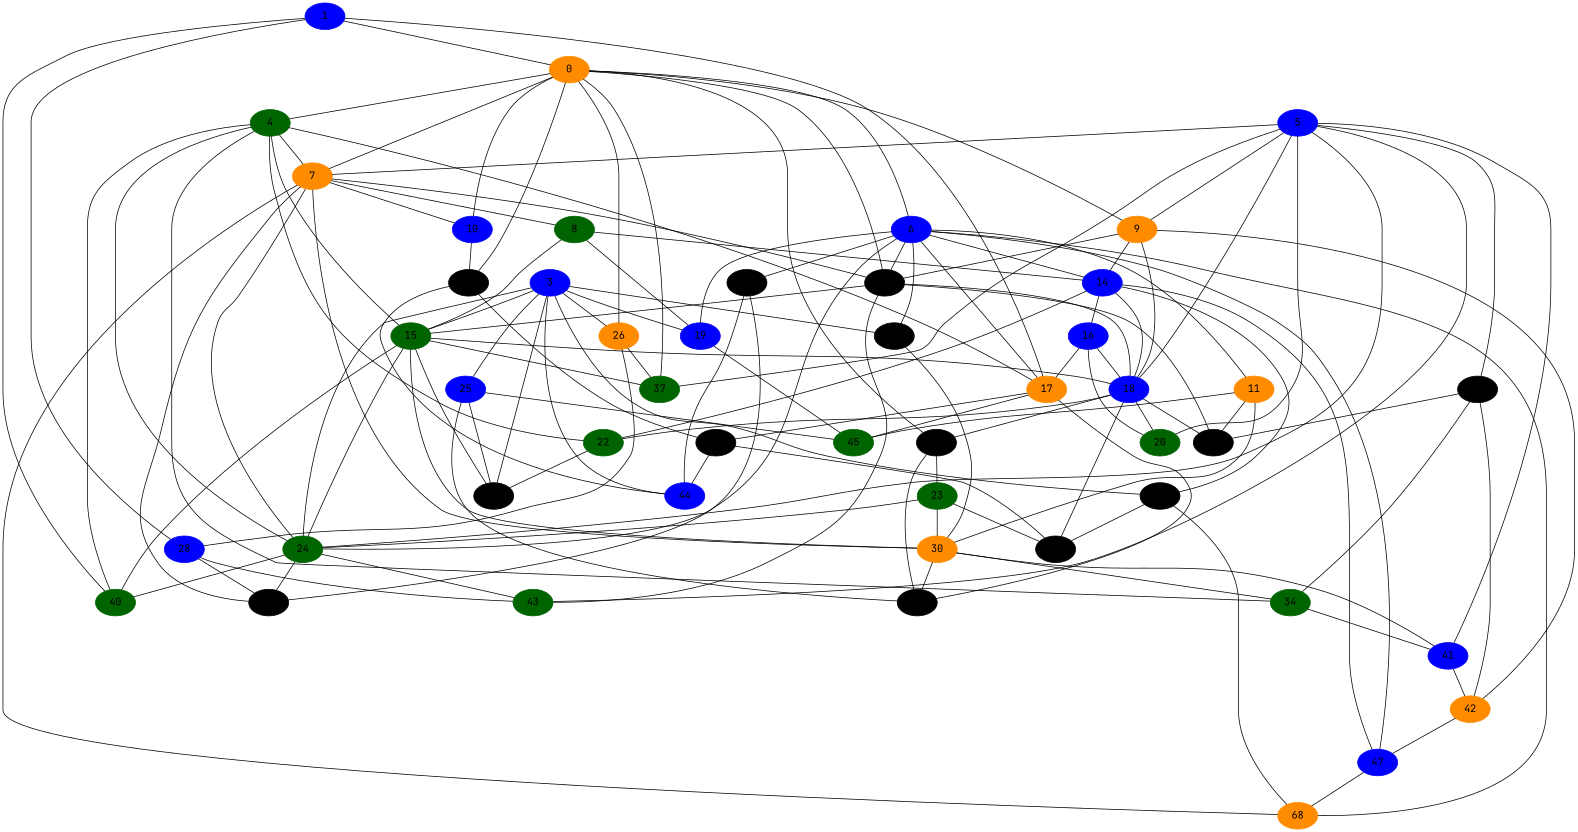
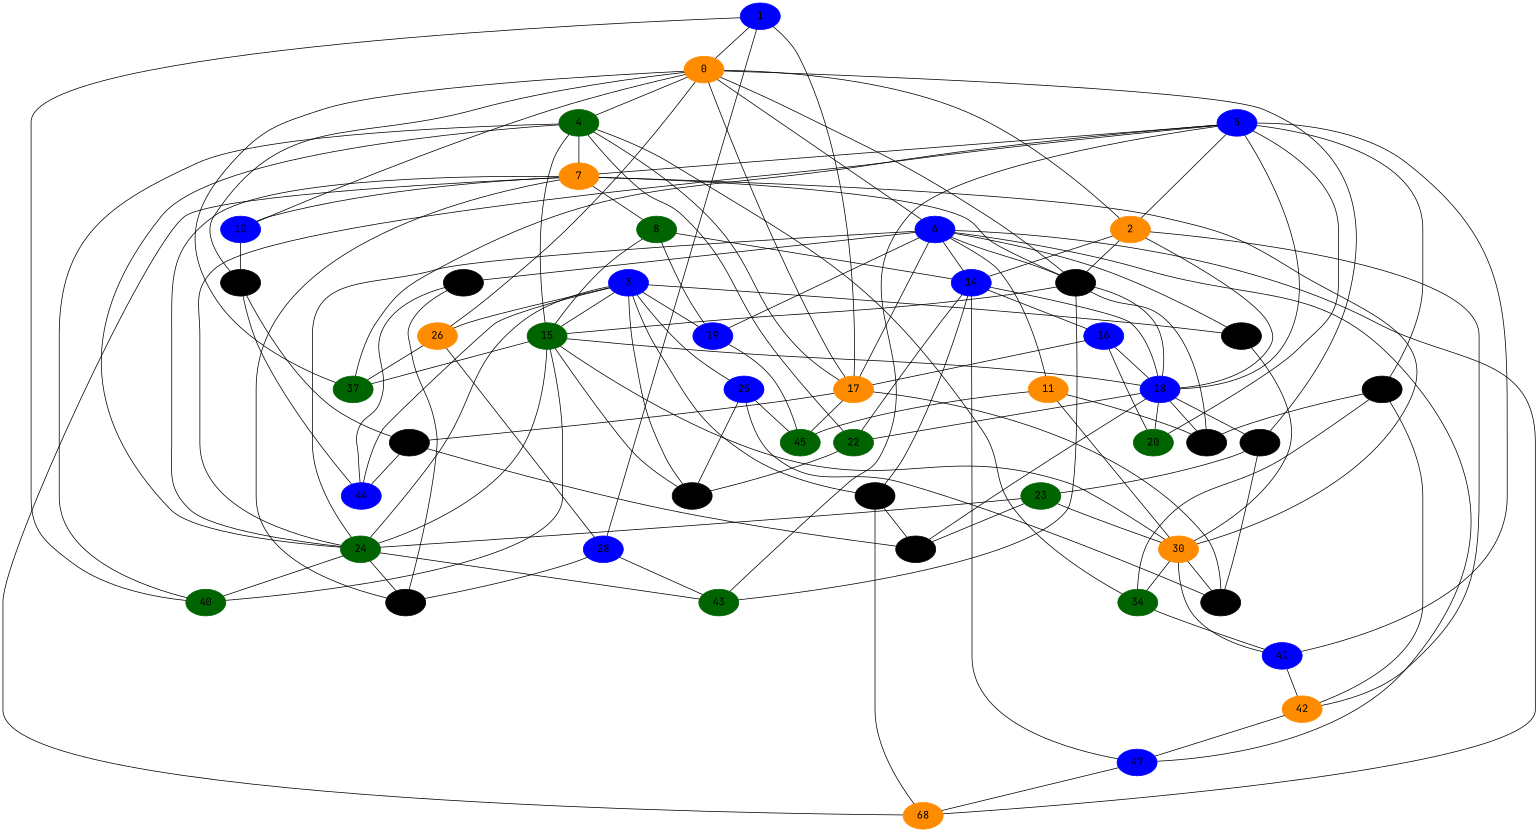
edge "0" -- "7": now "0" -- "17"
node "9": label "9" -> "2"
